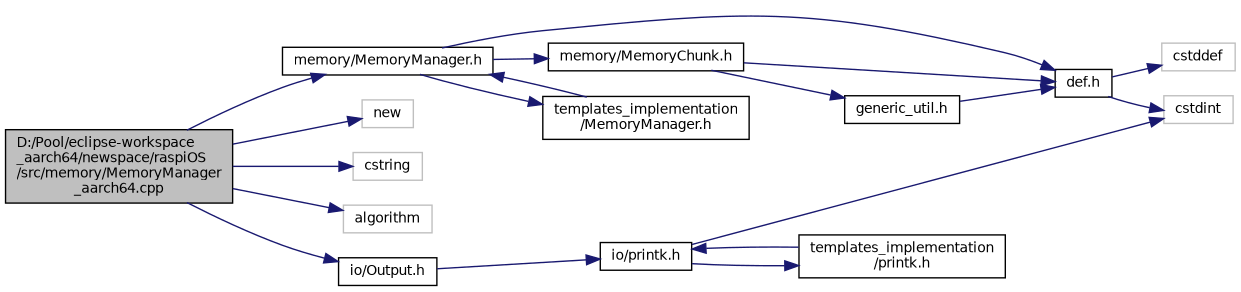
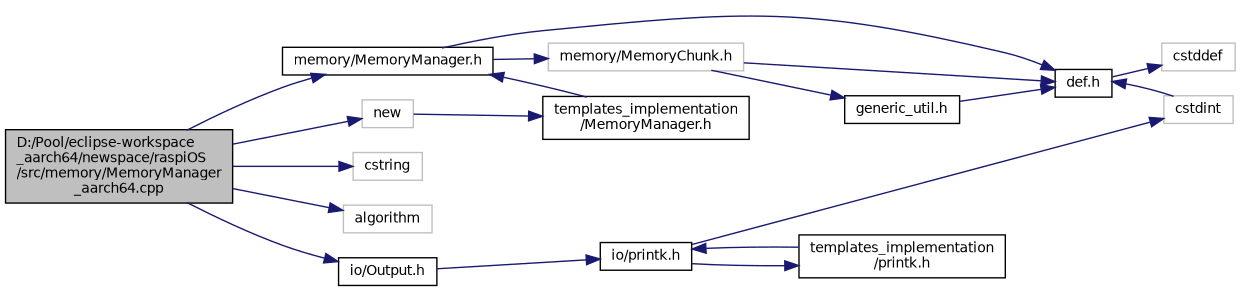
node "memory/MemoryChunk.h": color black -> grey75
edge "memory/MemoryManager.h" -> "templates_implementation /MemoryManager.h": now "new" -> "templates_implementation /MemoryManager.h"
edge "def.h" -> "cstdint": reversed
